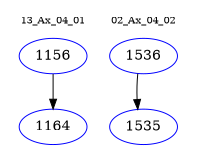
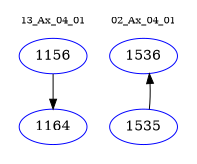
cluster "02_Ax_04_02": label "02_Ax_04_02" -> "02_Ax_04_01"
edge "1536" -> "1535": reversed
